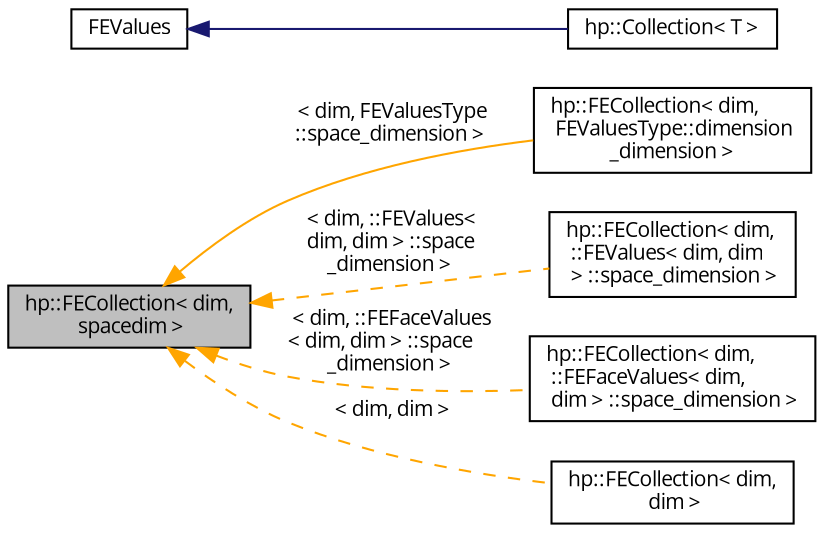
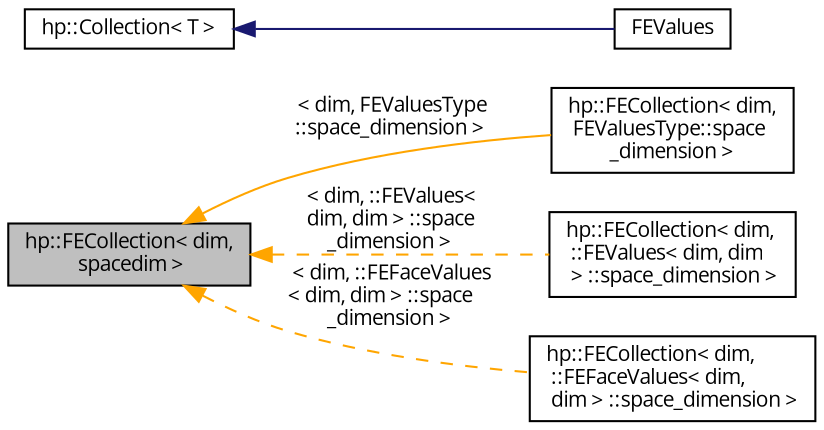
edge "hp::Collection< T >" -> "FEValues": reversed
node "hp::FECollection< dim, FEValuesType::dimension _dimension >": label "hp::FECollection< dim, FEValuesType::dimension _dimension >" -> "hp::FECollection< dim, FEValuesType::space _dimension >"
node "hp::FECollection< dim, dim >": removed
